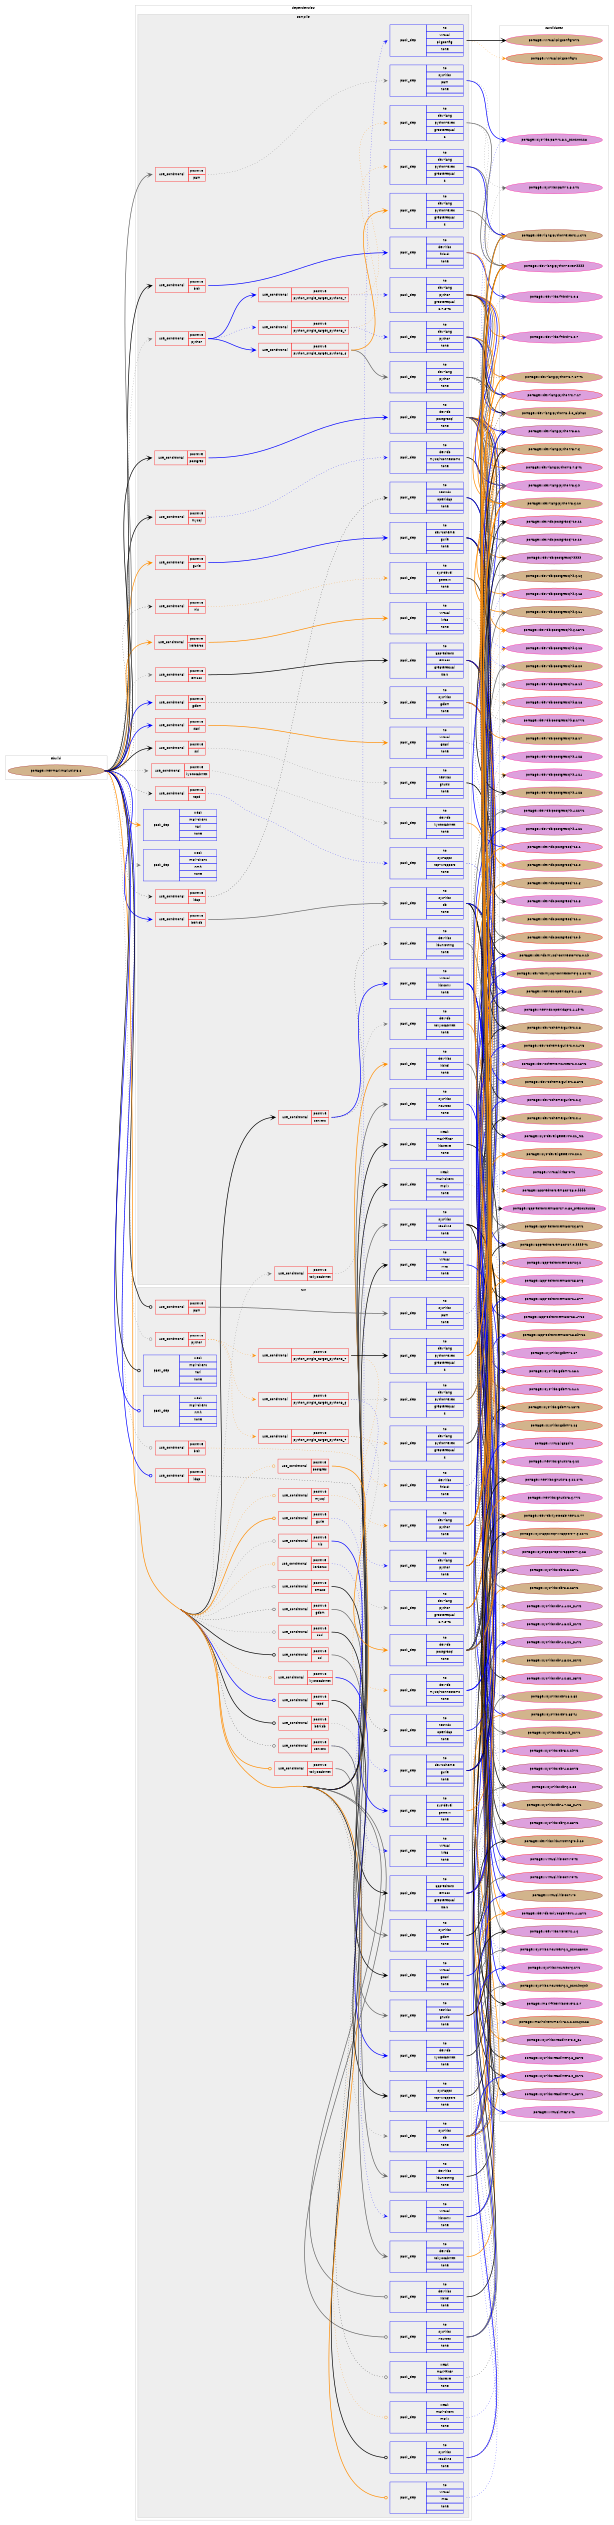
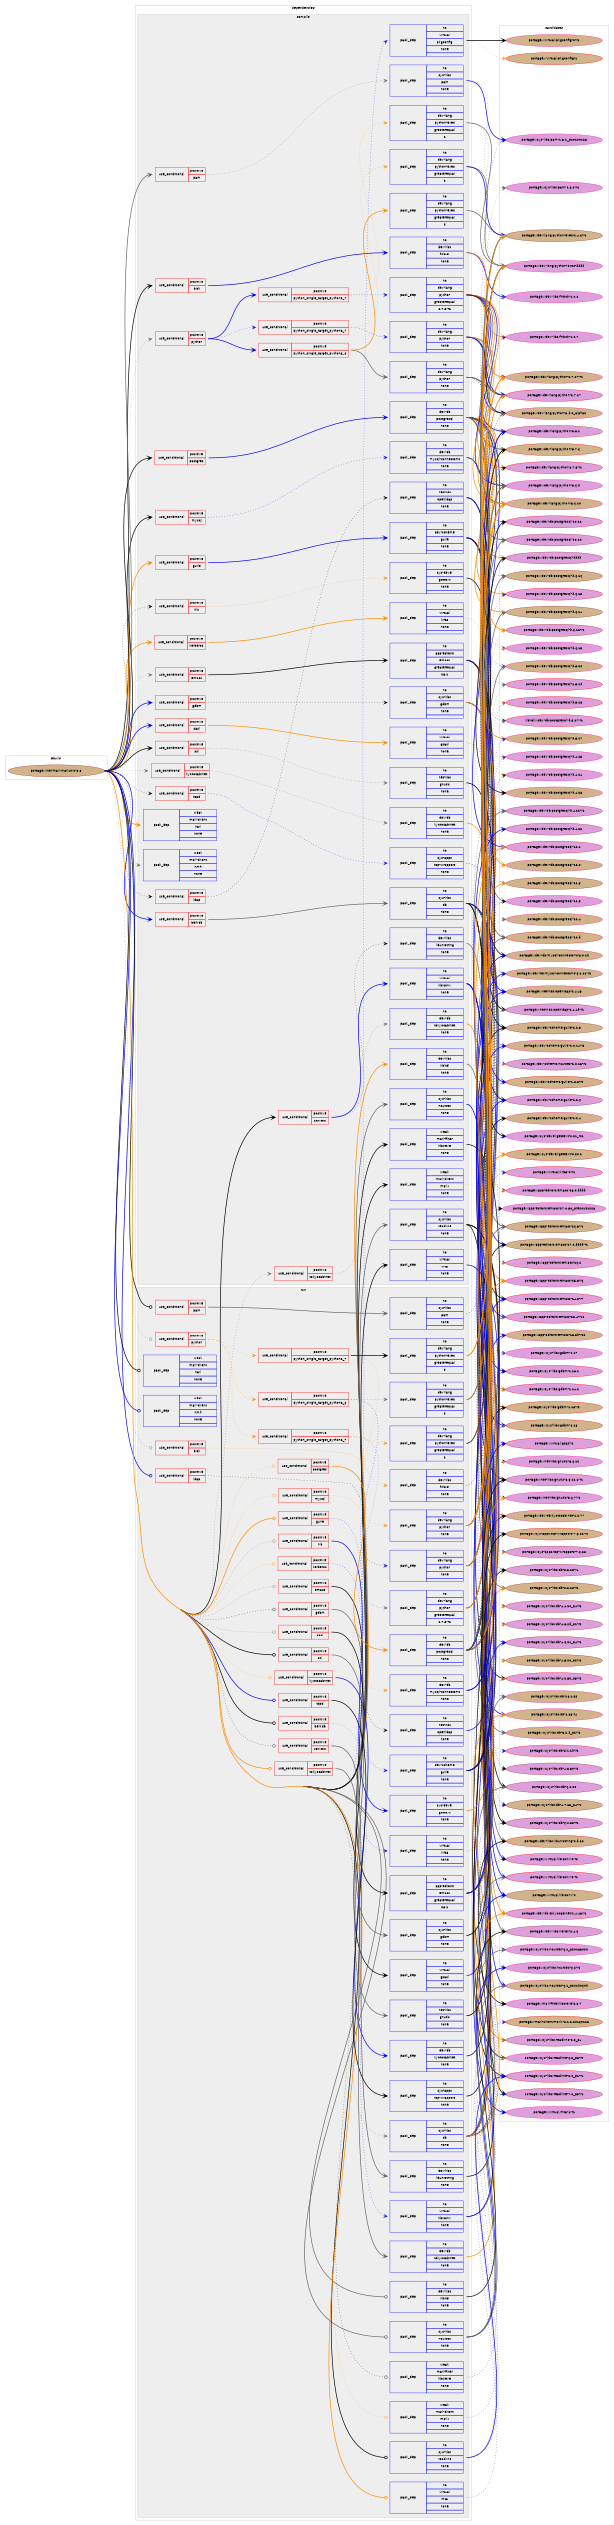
node "portage://dev-db/postgresql-9.5.17-r1": label "portage://dev-db/postgresql-9.5.17-r1" -> "libltdl://dev-db/postgresql-9.5.17-r1"
node "portage://app-editors/emacs-28.0.9999": color red -> deeppink
